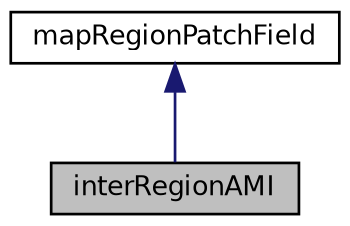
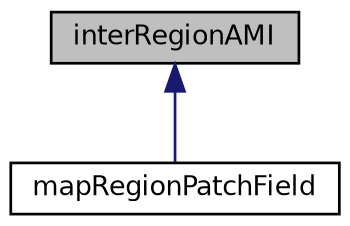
edge "interRegionAMI" -> "mapRegionPatchField": reversed
